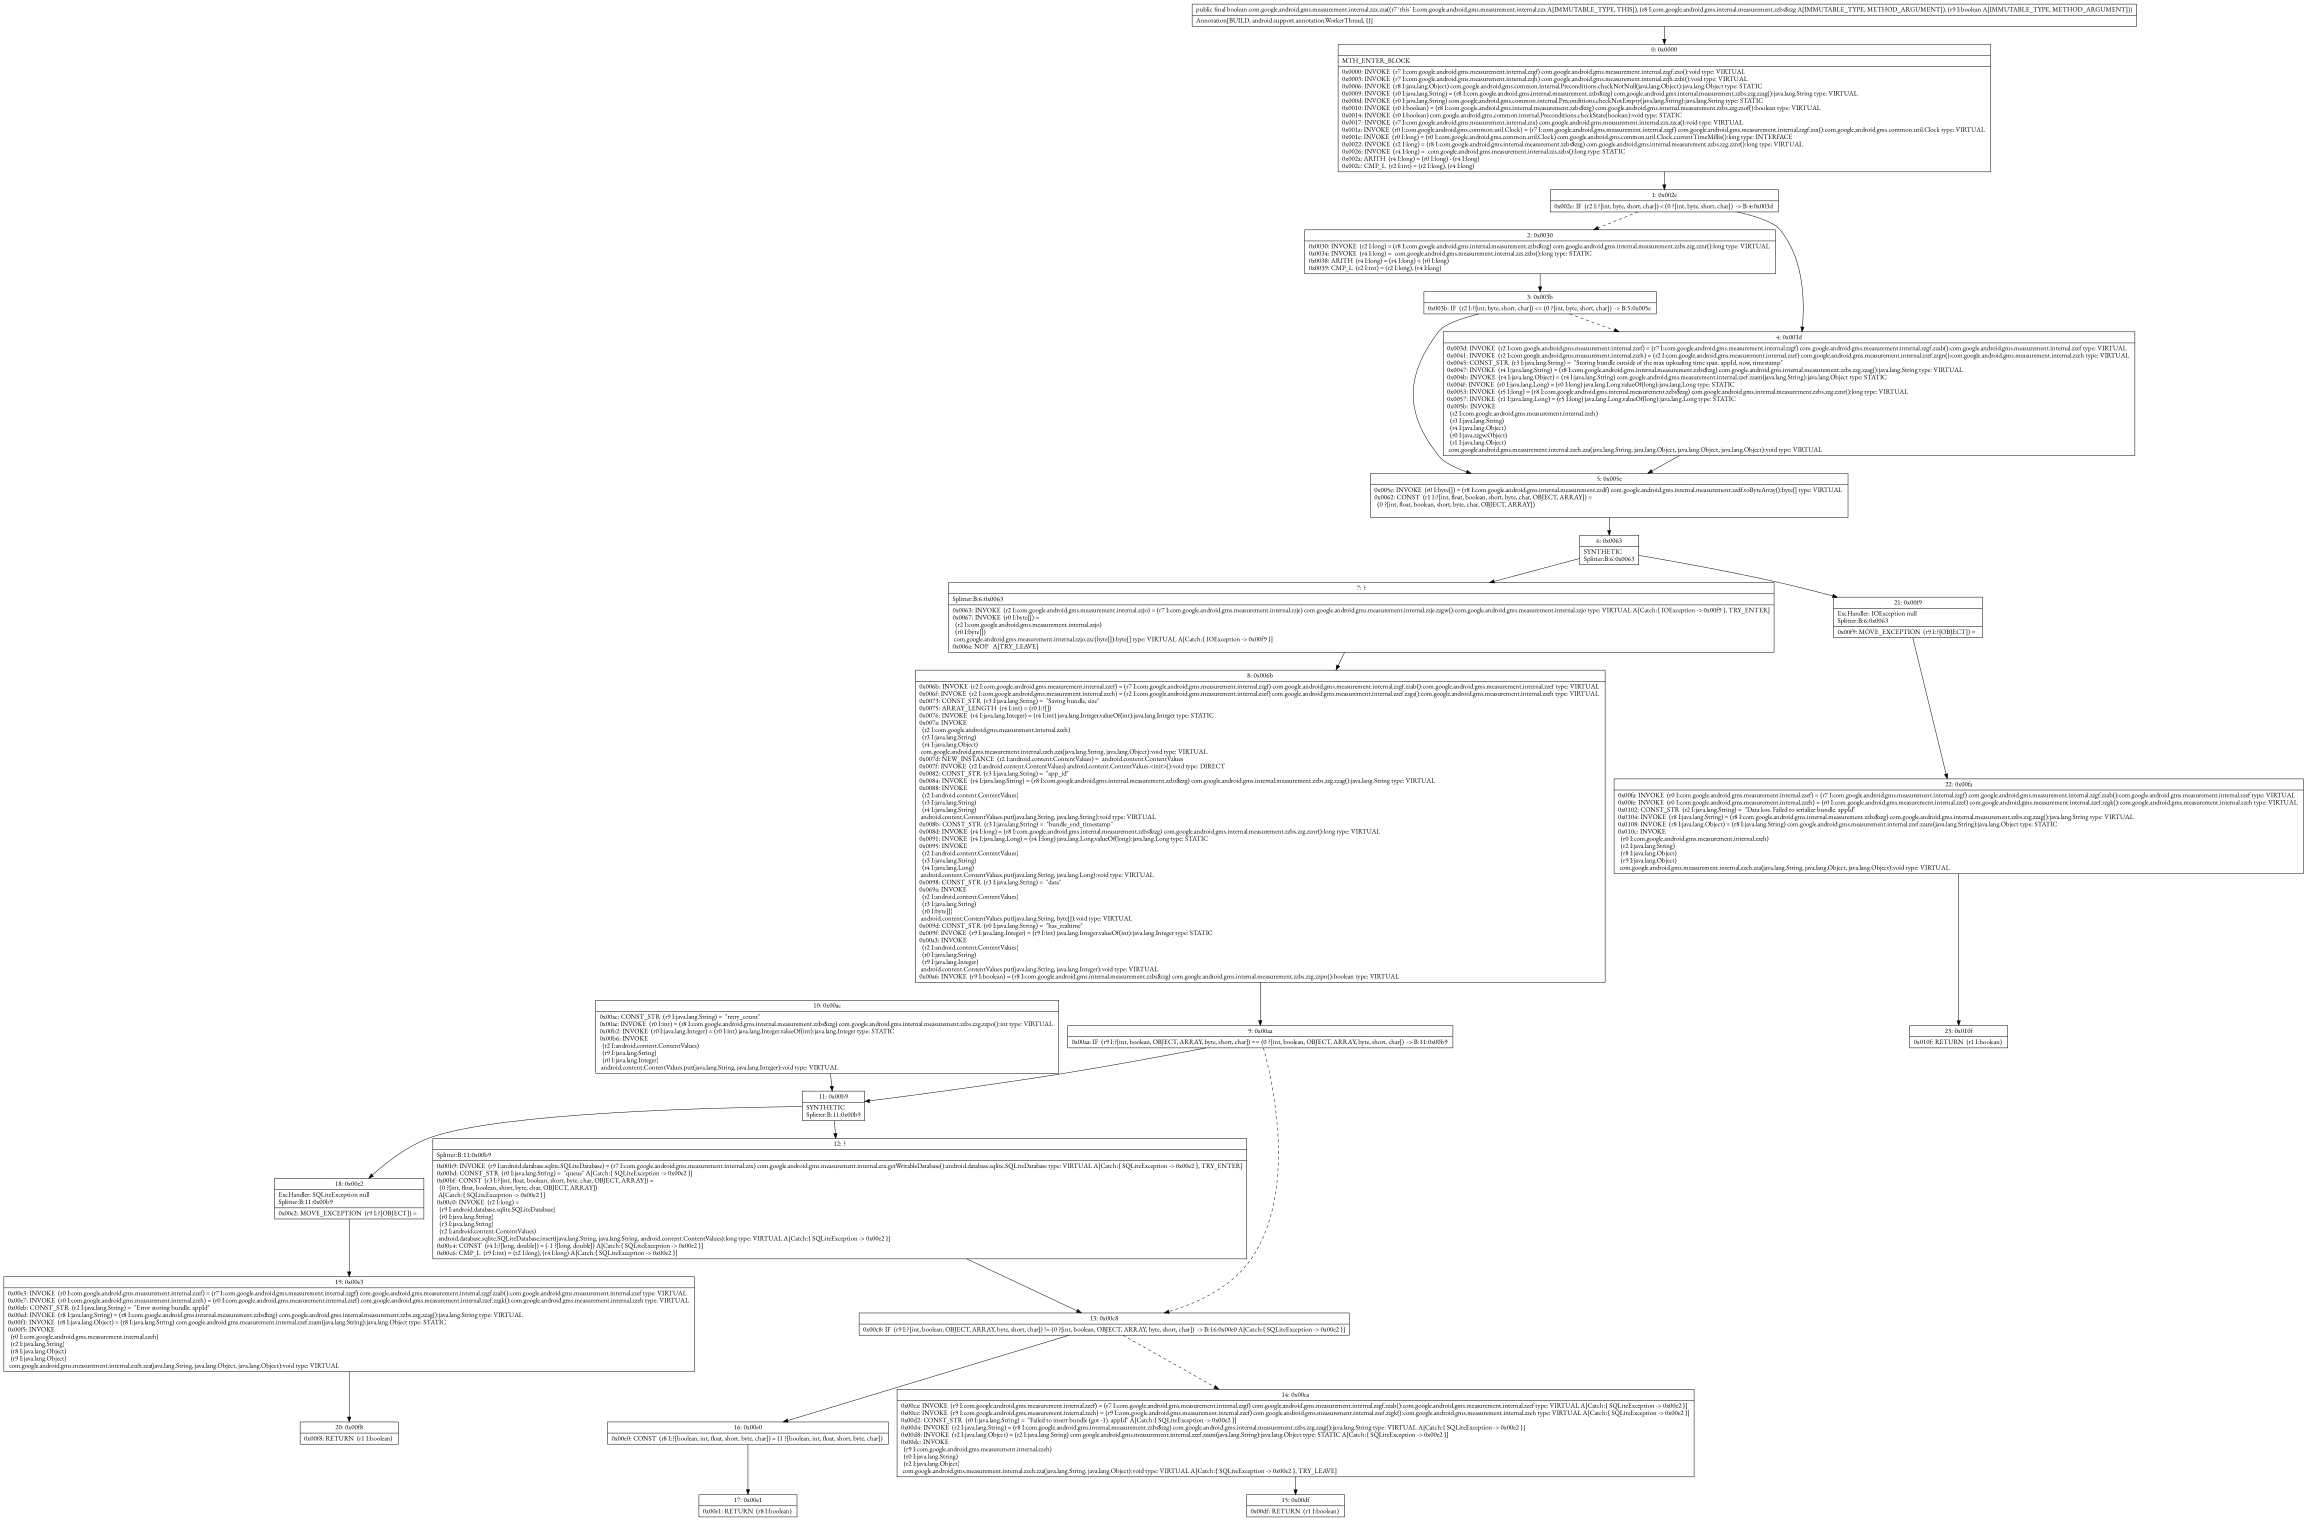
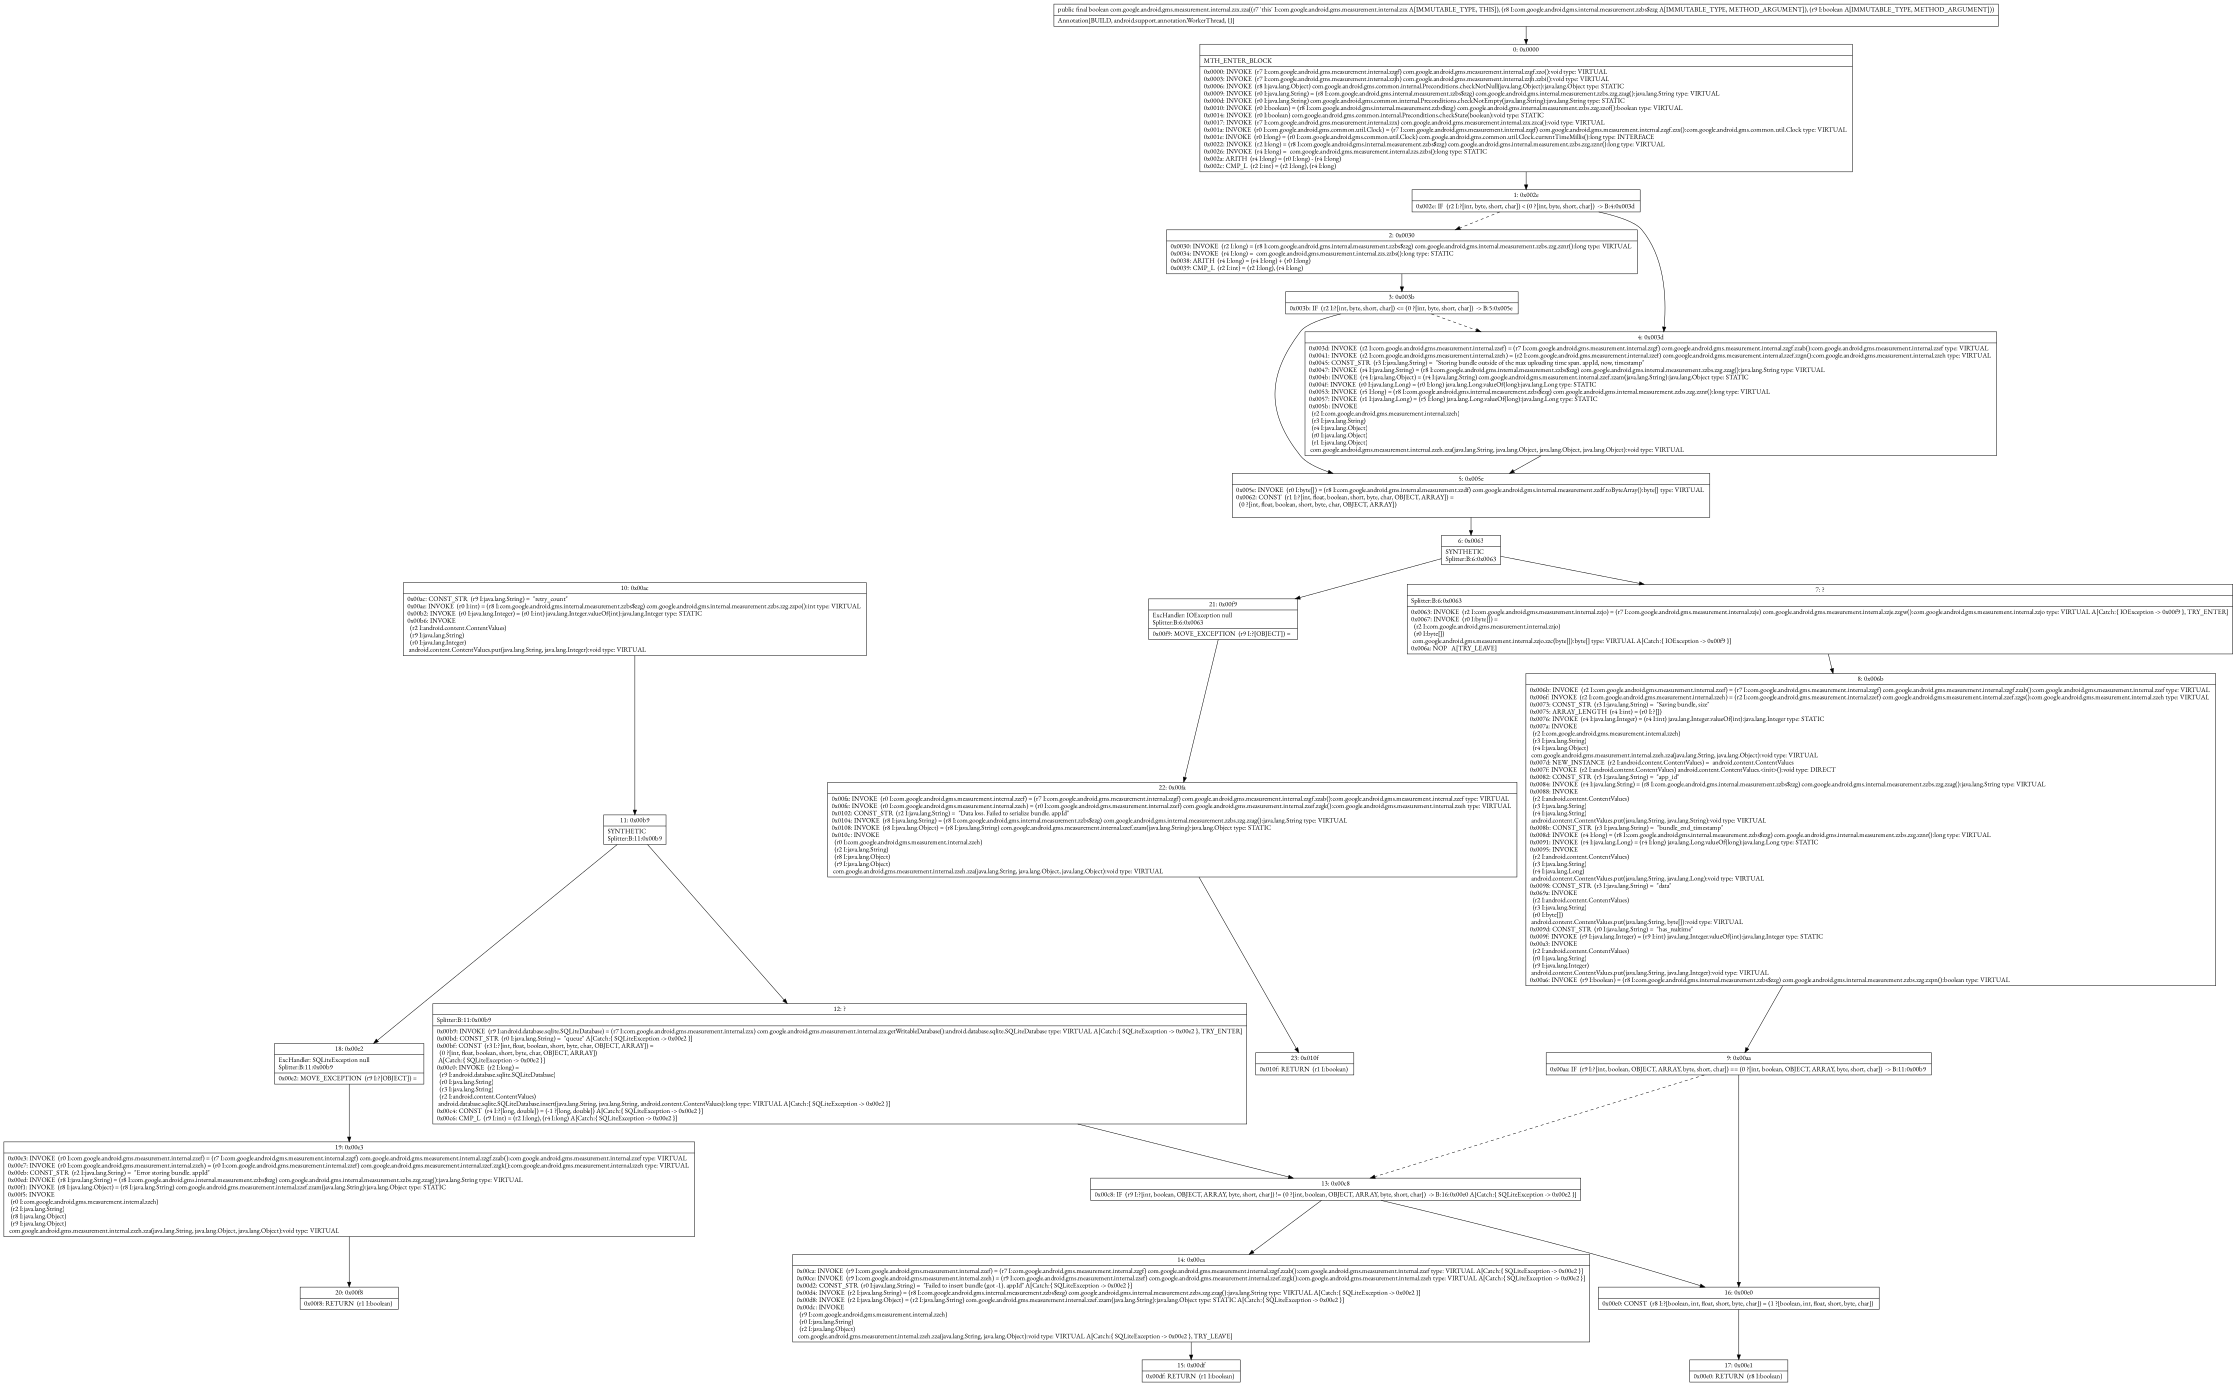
node "4: 0x003d": text "(r0 I:java.zzgw.Object)" -> "(r0 I:java.lang.Object)"
edge "9: 0x00aa" -> "11: 0x00b9": now "9: 0x00aa" -> "16: 0x00e0"
edge "13: 0x00c8" -> "14: 0x00ca": style dashed -> solid
node "17: 0x00e1": text "0x00e1: RETURN  (r8 I:boolean)" -> "0x00e0: RETURN  (r8 I:boolean)"
